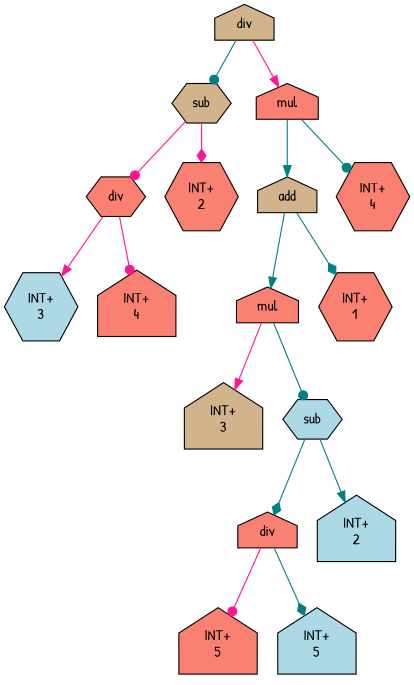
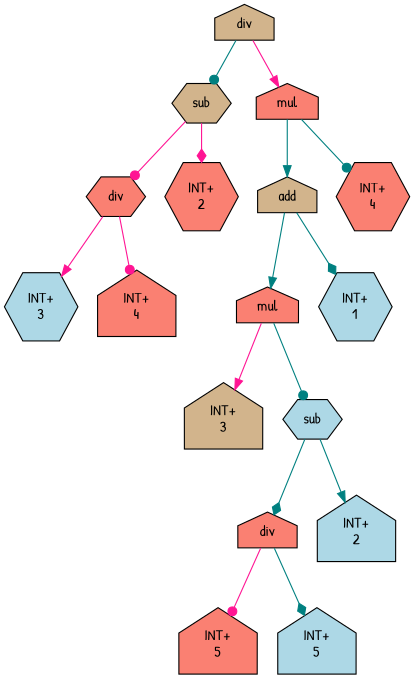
node "INT+ 1": fillcolor salmon -> lightblue
